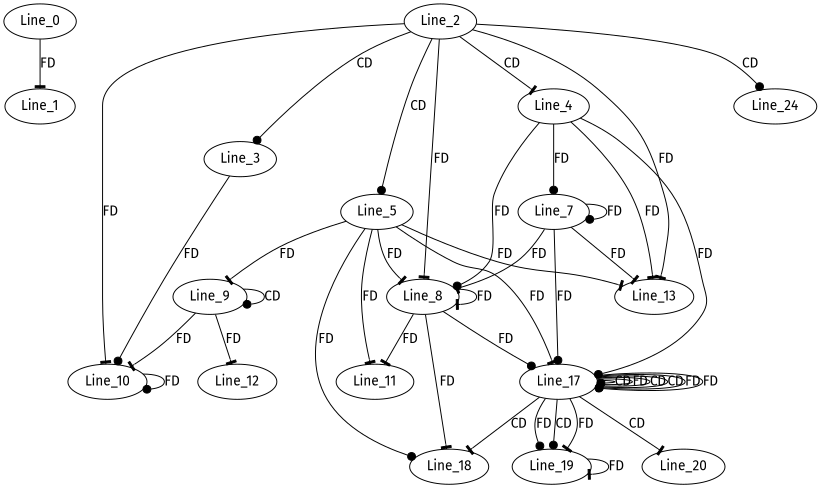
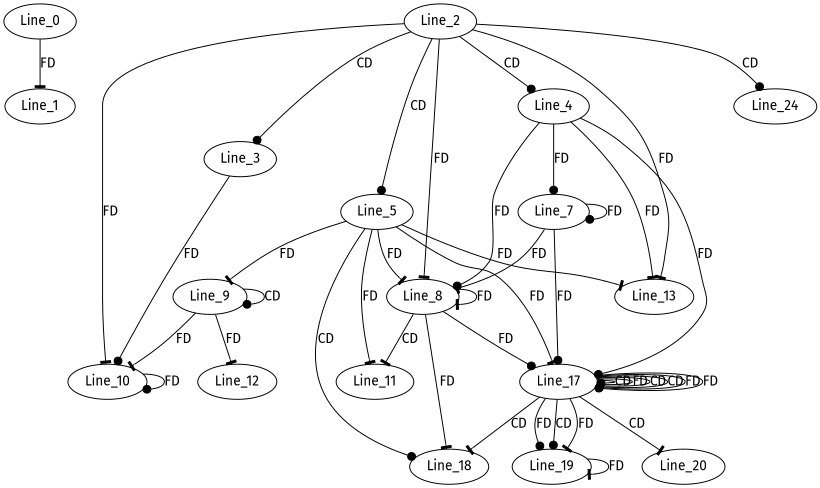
edge "Line_2" -> "Line_4": arrowhead tee -> dot
edge "Line_7" -> "Line_13": removed, label "FD"
edge "Line_5" -> "Line_18": label "FD" -> "CD"
edge "Line_8" -> "Line_11": label "FD" -> "CD"
